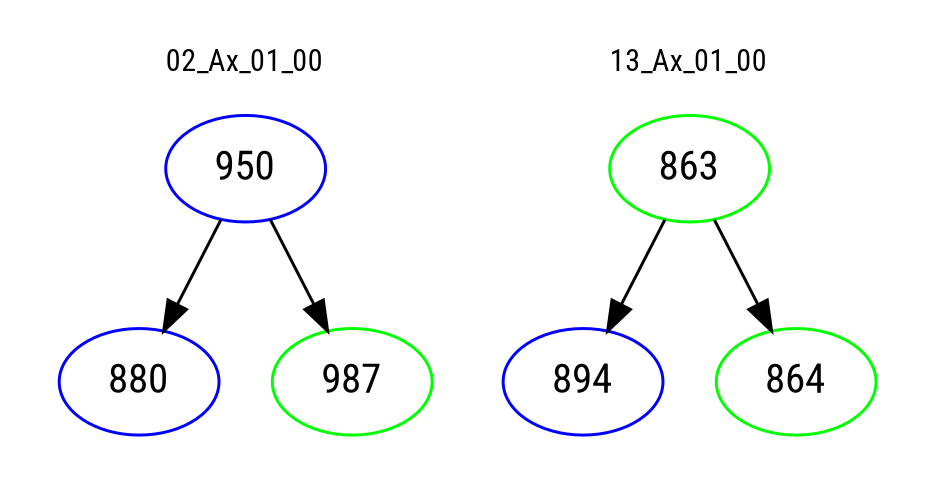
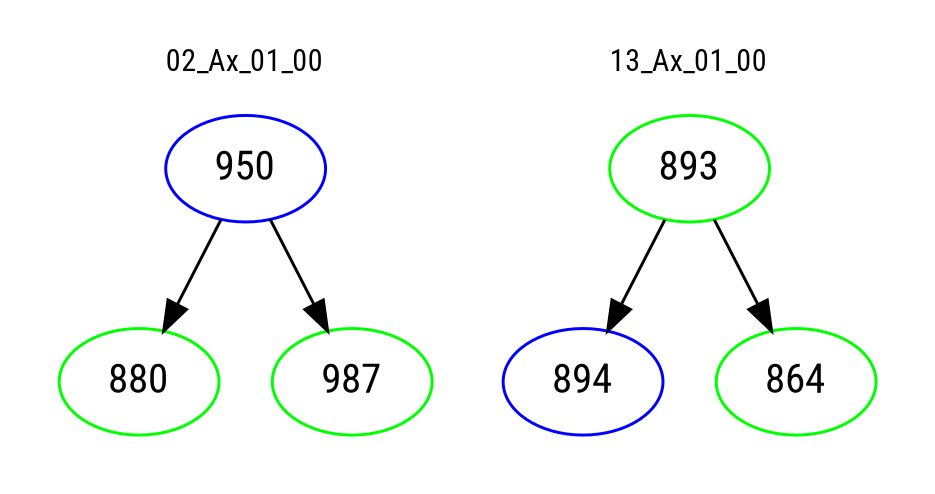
node "863": label "863" -> "893"
node "880": color blue -> green
